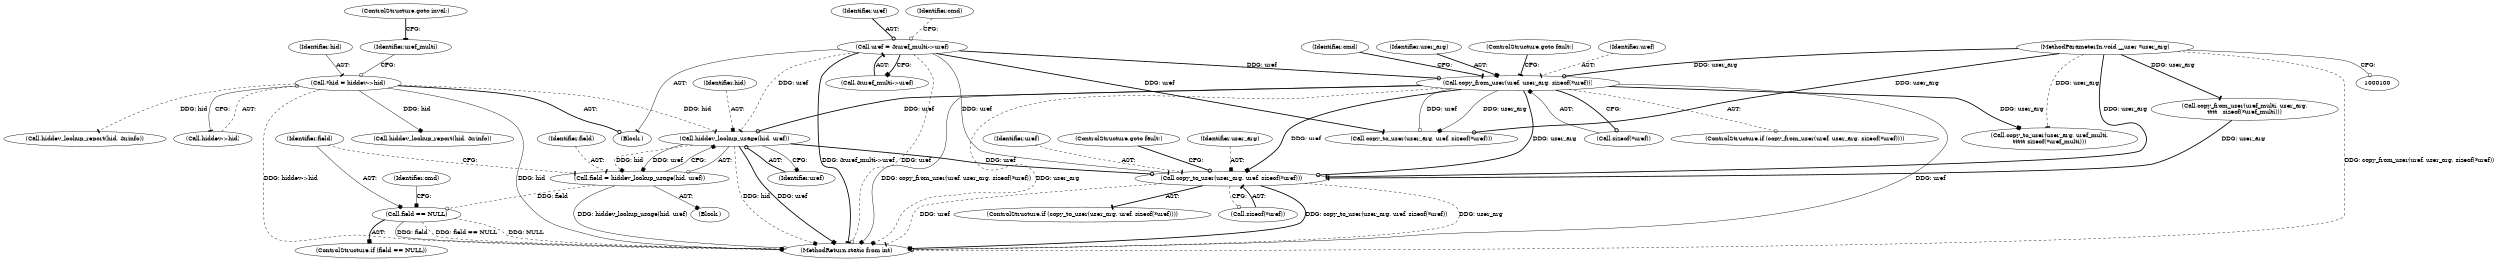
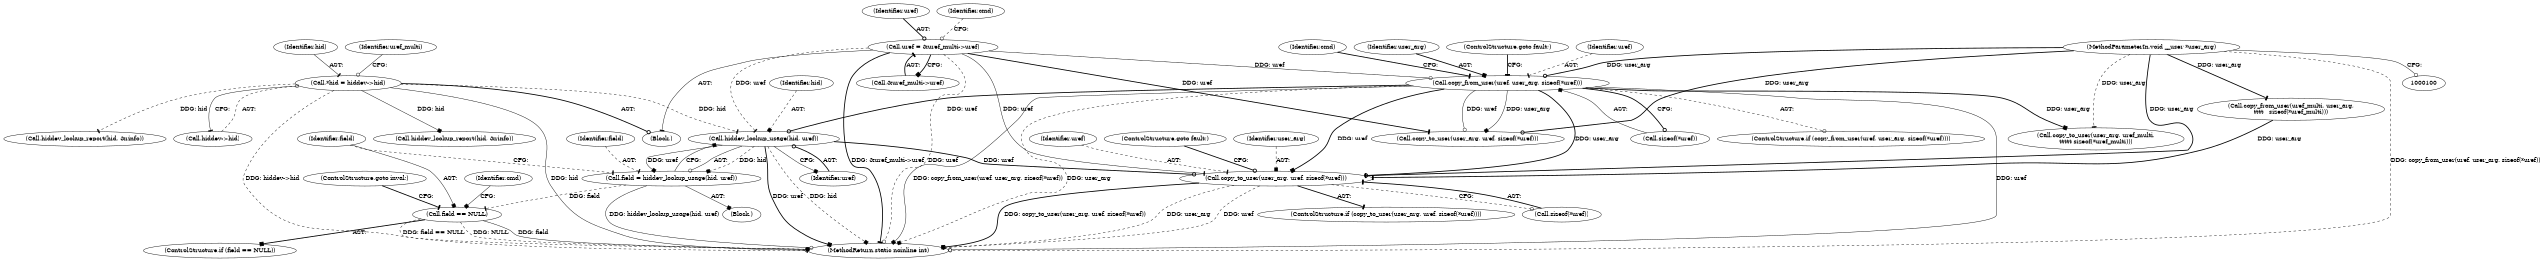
edge "(ControlStructure,goto inval;)" -> "(Identifier,uref_multi)": now "(ControlStructure,goto inval;)" -> "(Call,field == NULL)"
edge "(Call,uref = &uref_multi->uref)" -> "(Call,copy_from_user(uref, user_arg, sizeof(*uref)))": style bold -> solid
edge "(Call,field = hiddev_lookup_usage(hid, uref))" -> "(Call,field == NULL)": arrowhead odot -> tee
node "(MethodReturn,static from int)": label "(MethodReturn,static from int)" -> "(MethodReturn,static noinline int)"
